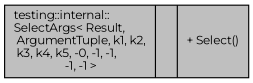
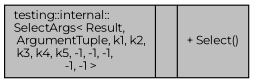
node "testing::internal::": text "k3, k4, k5, -0, -1, -1," -> "k3, k4, k5, -1, -1, -1,"
